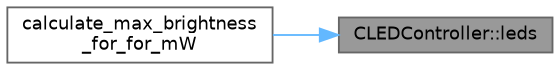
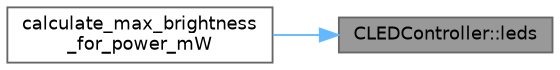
node "calculate_max_brightness _for_for_mW": label "calculate_max_brightness _for_for_mW" -> "calculate_max_brightness _for_power_mW"
